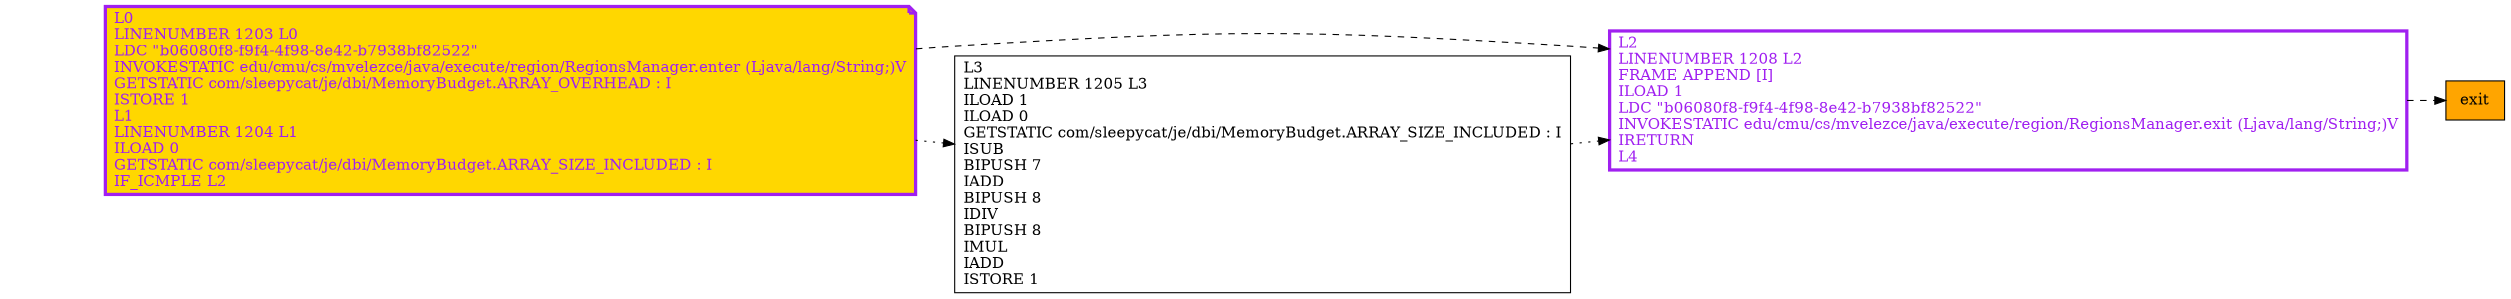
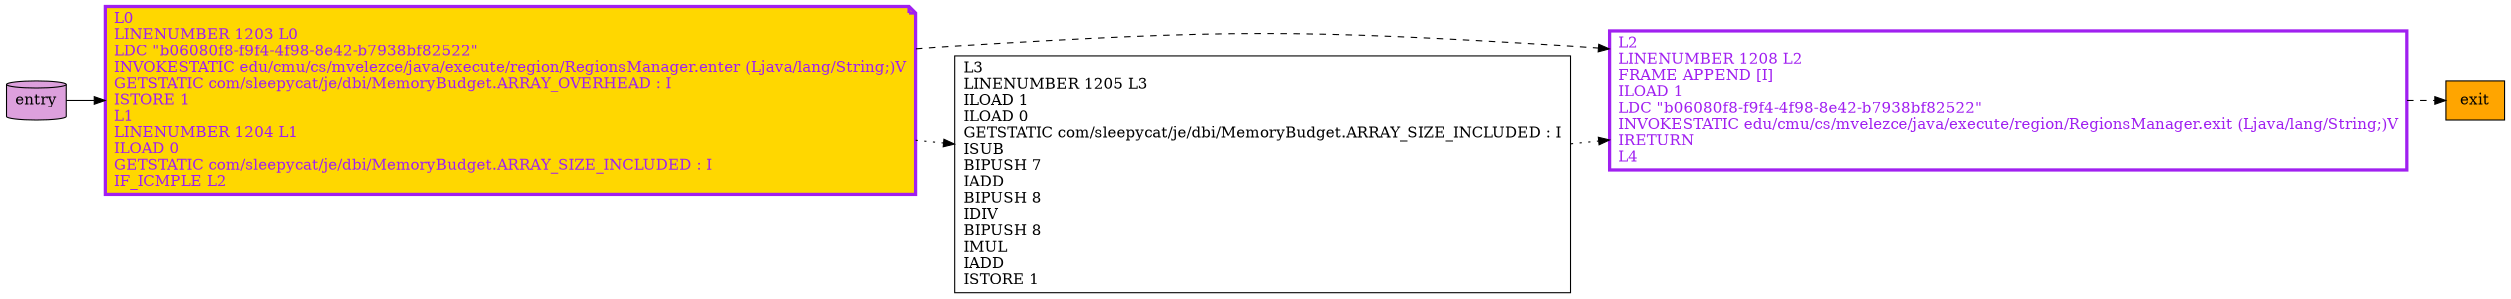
node "entry": added
